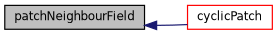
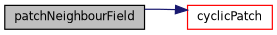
edge "cyclicPatch" -> "patchNeighbourField": reversed
